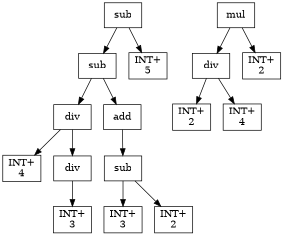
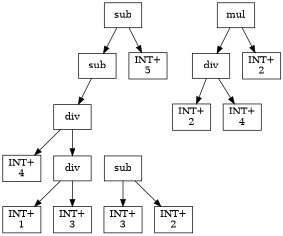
node "add": removed
node "INT+ 1": added
